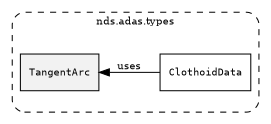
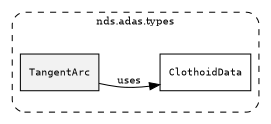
edge "ClothoidData" -> "TangentArc": reversed
